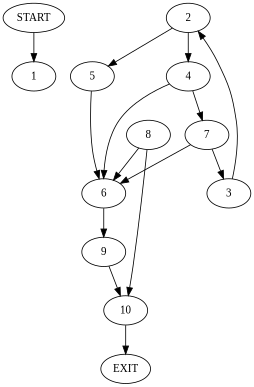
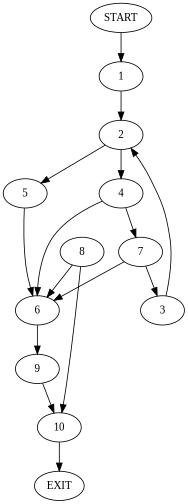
edge "1" -> "2": added
